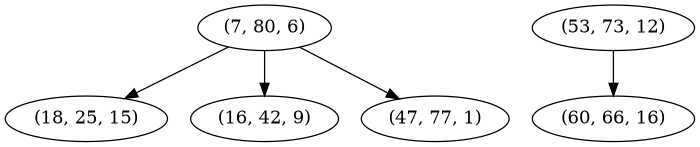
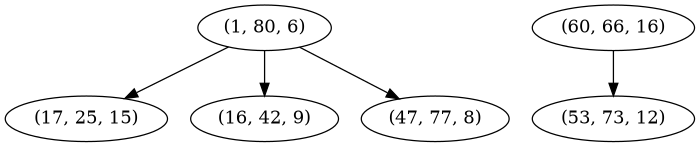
node "(7, 80, 6)": label "(7, 80, 6)" -> "(1, 80, 6)"
edge "(53, 73, 12)" -> "(60, 66, 16)": reversed
node "(18, 25, 15)": label "(18, 25, 15)" -> "(17, 25, 15)"
node "(47, 77, 1)": label "(47, 77, 1)" -> "(47, 77, 8)"
